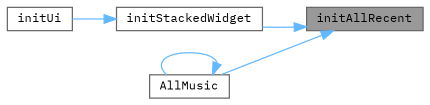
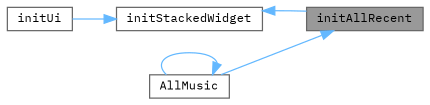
edge "initStackedWidget" -> "initAllRecent": reversed
